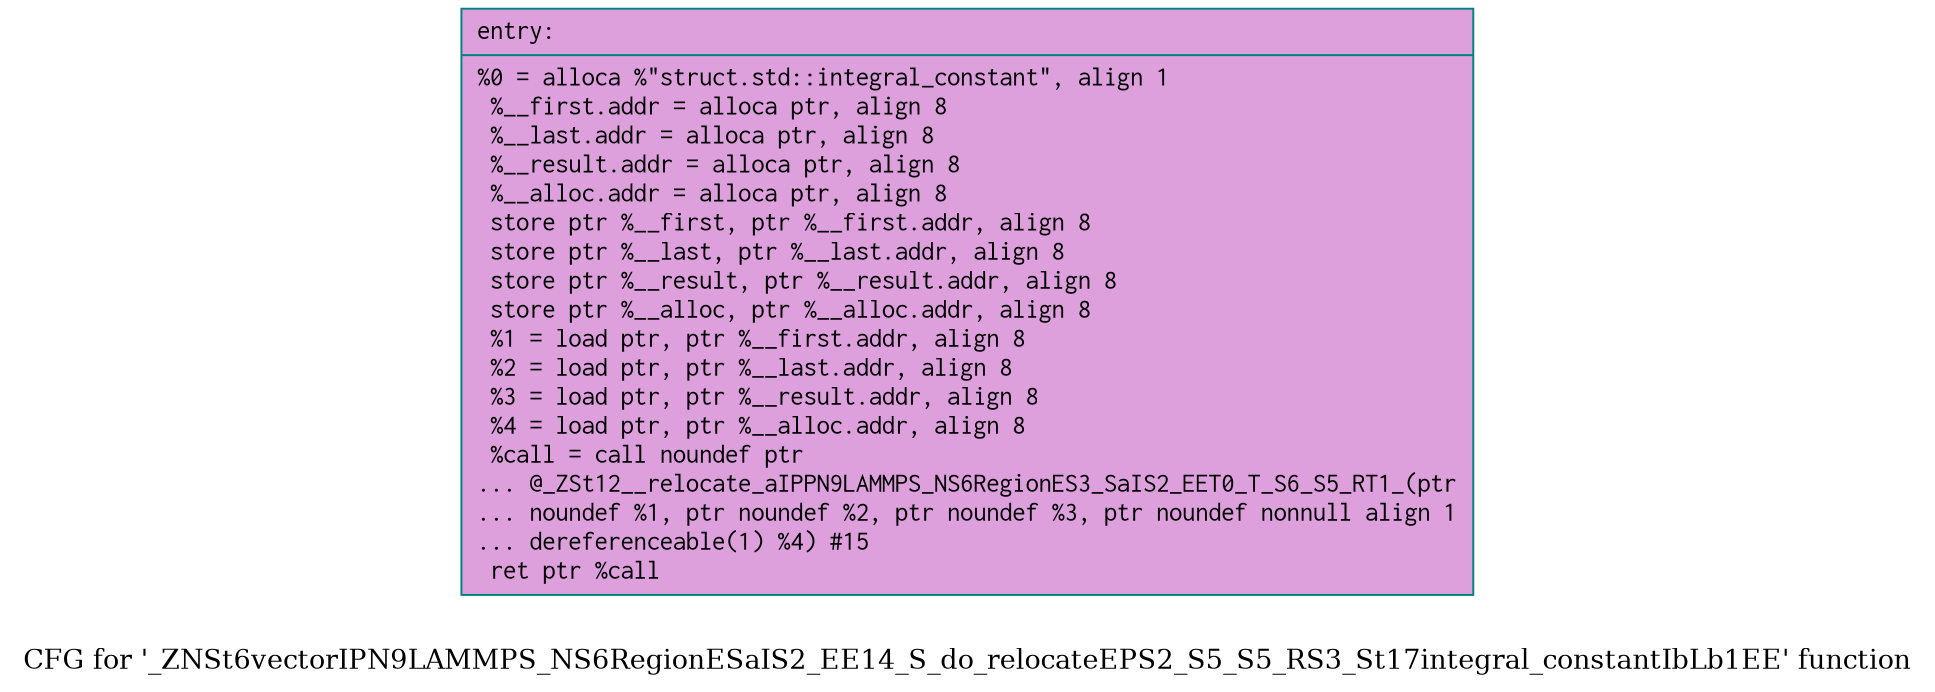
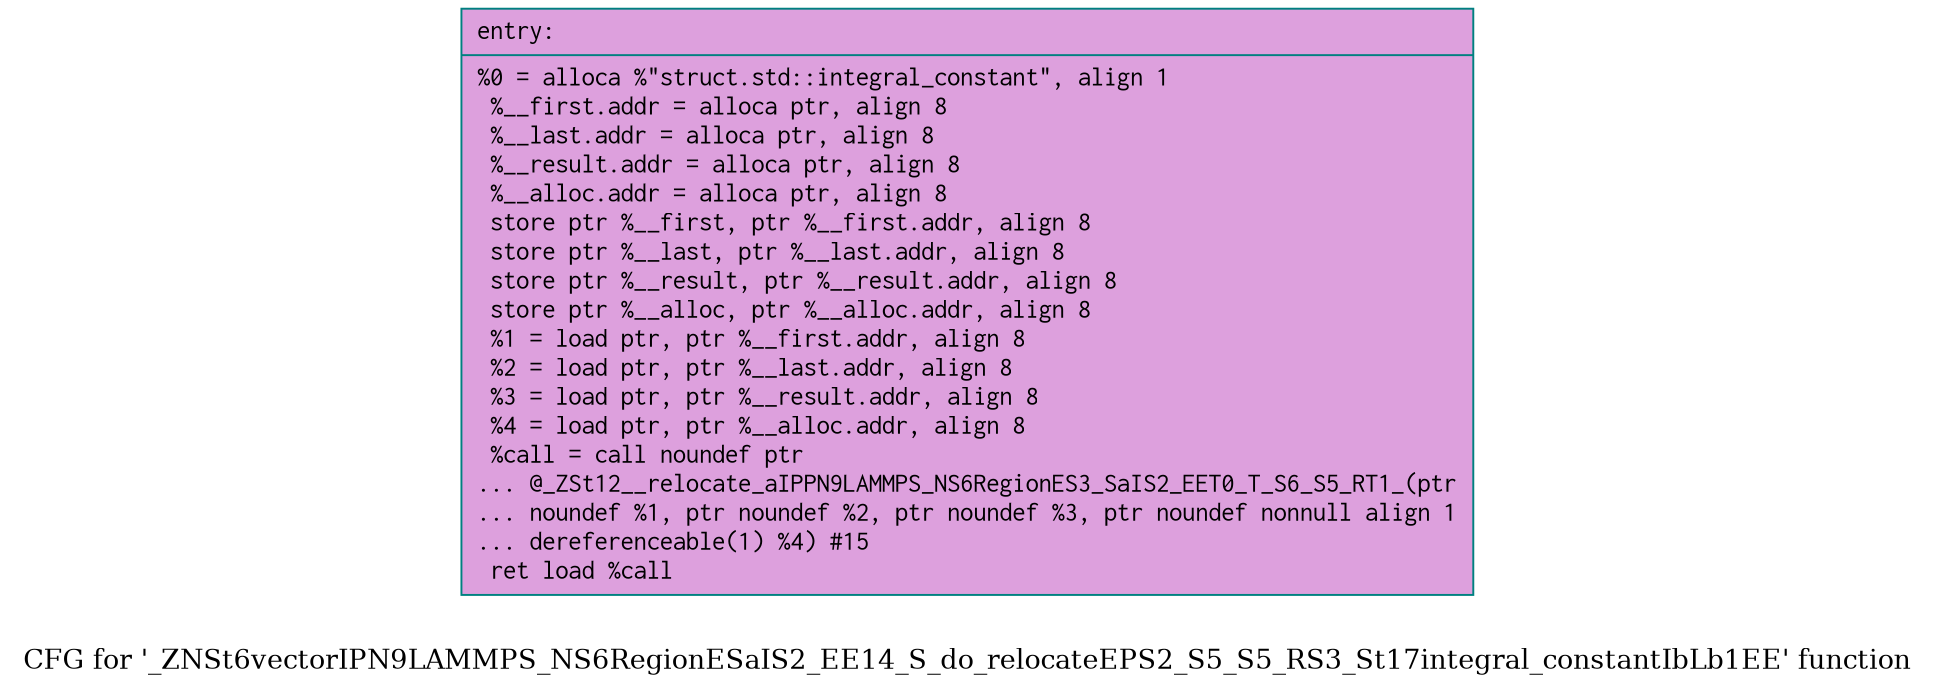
node "entry:": text "ret ptr %call" -> "ret load %call"
